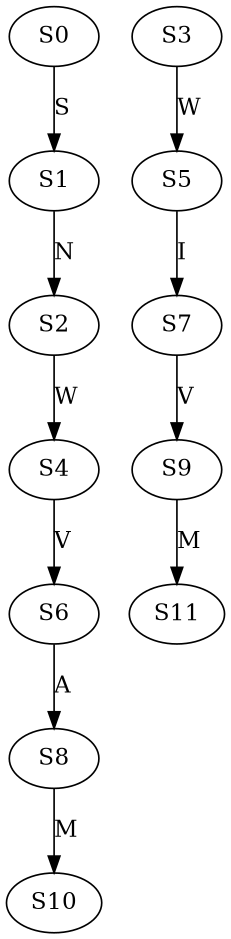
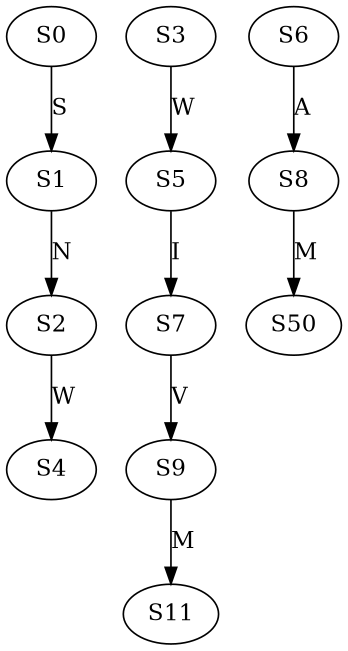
edge "S4" -> "S6": removed, label "V"
node "S10": label "S10" -> "S50"
